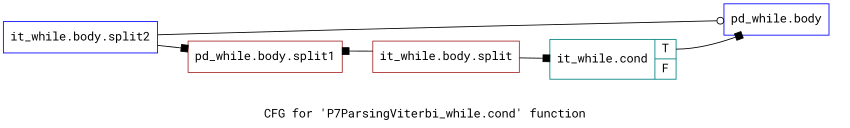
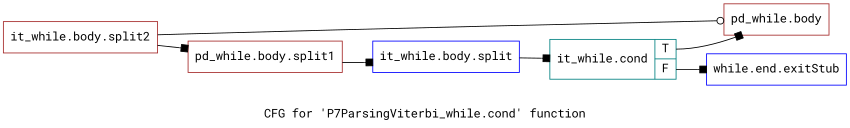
node "pd_while.body": color blue -> brown
node "it_while.body.split2": color blue -> brown
edge "it_while.body.split" -> "pd_while.body.split1": reversed
node "it_while.body.split": color brown -> blue
node "while.end.exitStub": added
